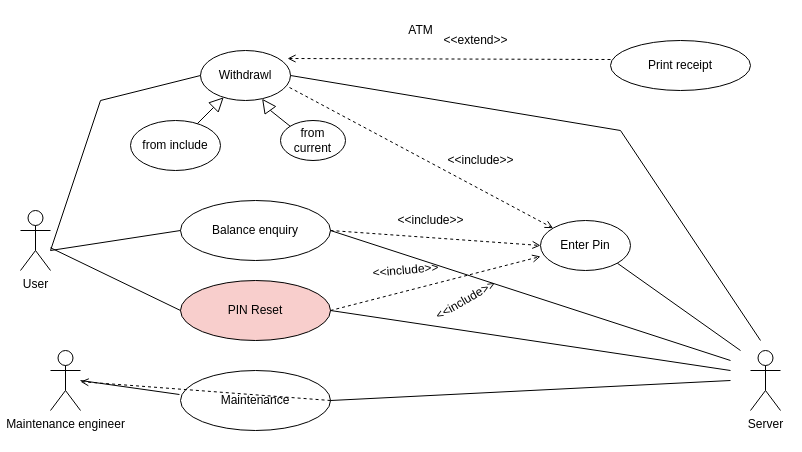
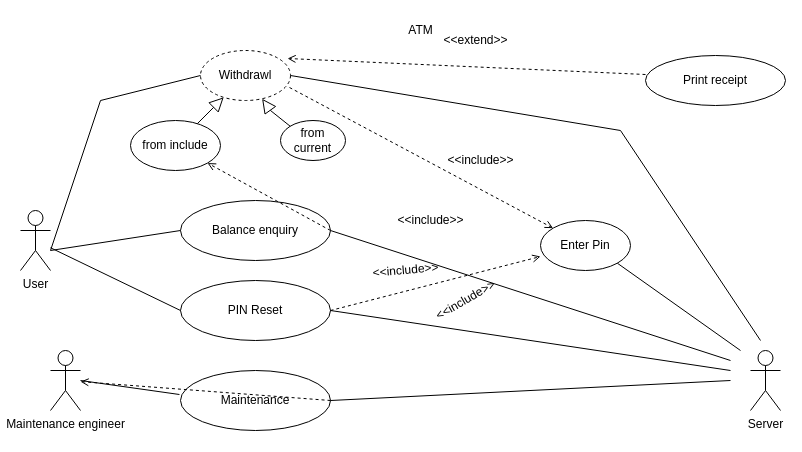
node "Print receipt": moved (681, 66) -> (716, 81)
node "Withdrawl": style solid -> dashed
edge "Balance enquiry" -> "Enter Pin": now "Balance enquiry" -> "from include"
node "PIN Reset": fillcolor #f8cecc -> #ffffff
